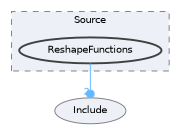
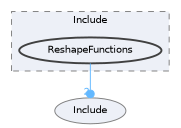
cluster "Source": label "Source" -> "Include"
